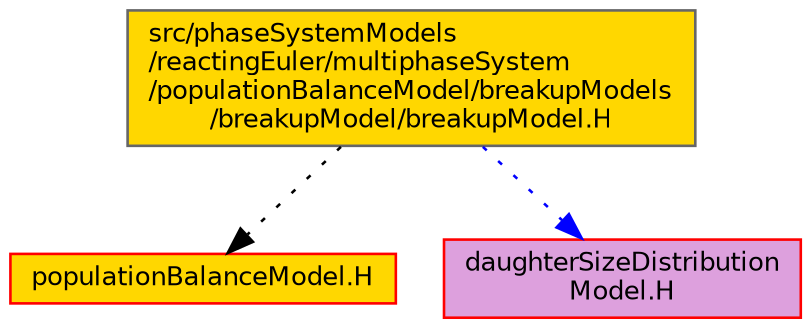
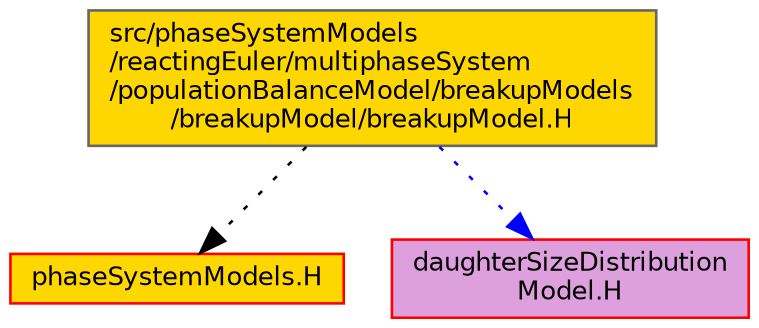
node "populationBalanceModel.H": label "populationBalanceModel.H" -> "phaseSystemModels.H"
